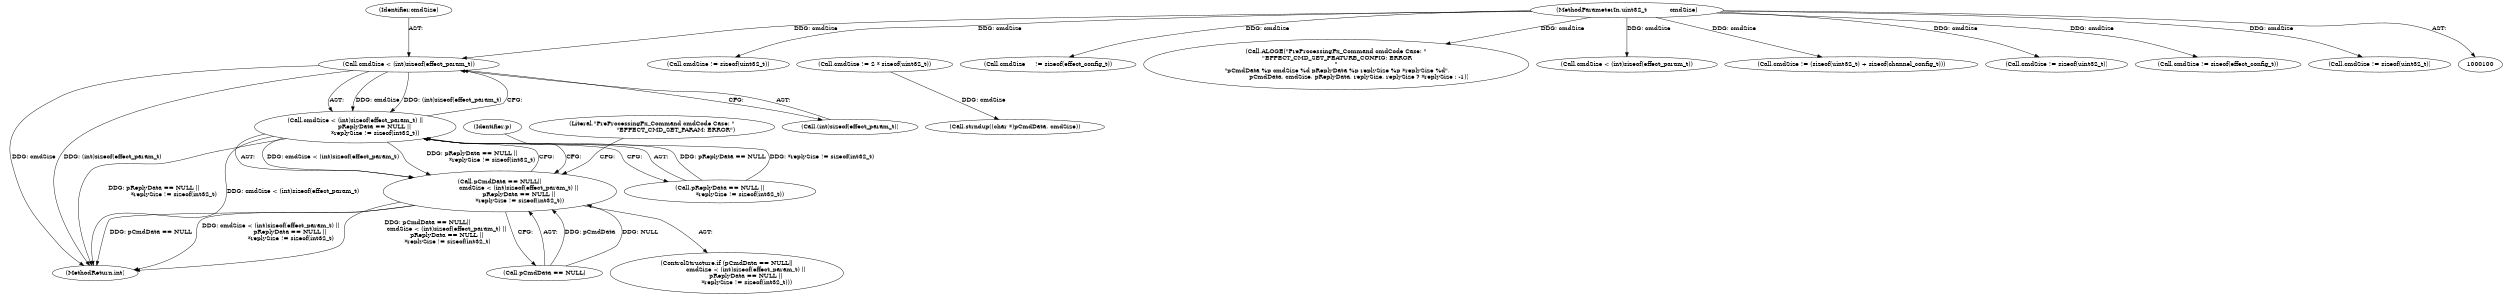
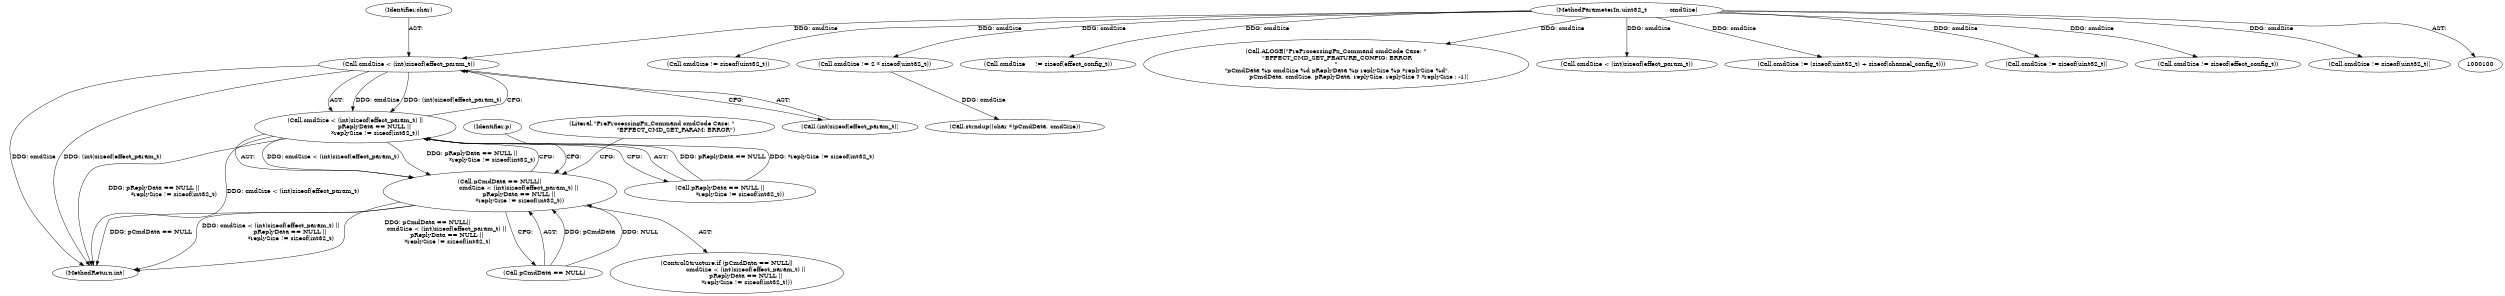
node "(Identifier,cmdSize)": label "(Identifier,cmdSize)" -> "(Identifier,char)"
edge "(MethodParameterIn,uint32_t            cmdSize)" -> "(Call,cmdSize != 2 * sizeof(uint32_t))": added, label "DDG: cmdSize"
